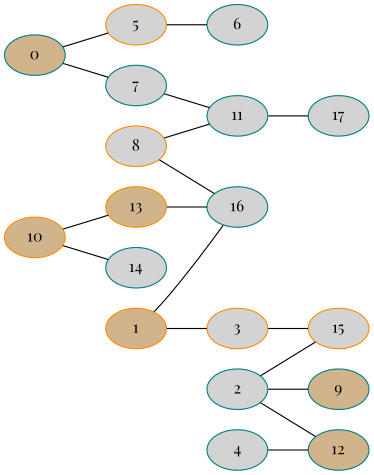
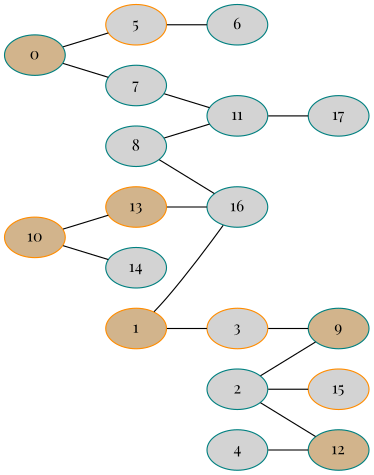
node "8": color darkorange -> teal
edge "3" -- "15": now "3" -- "9"
